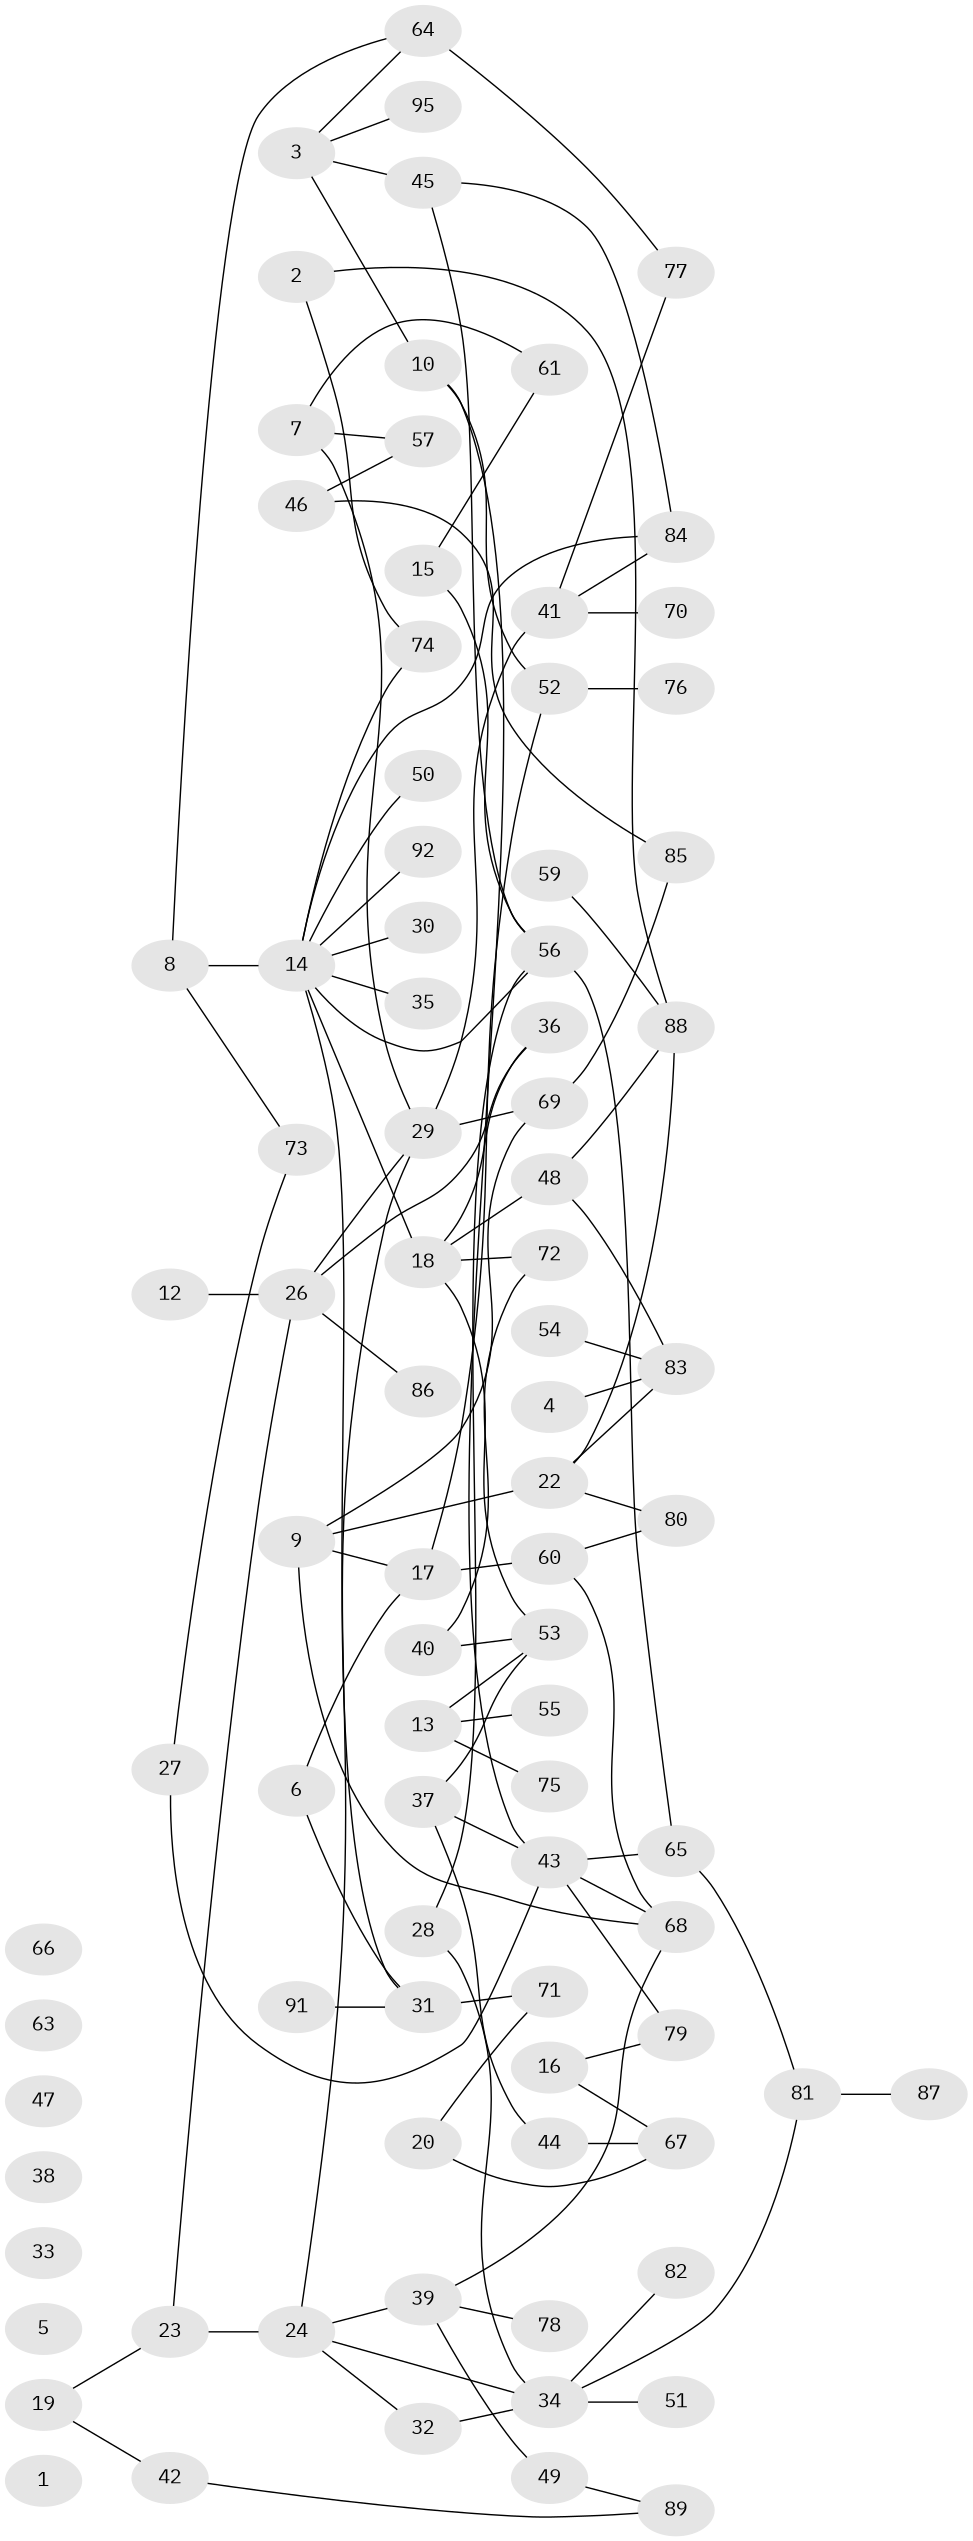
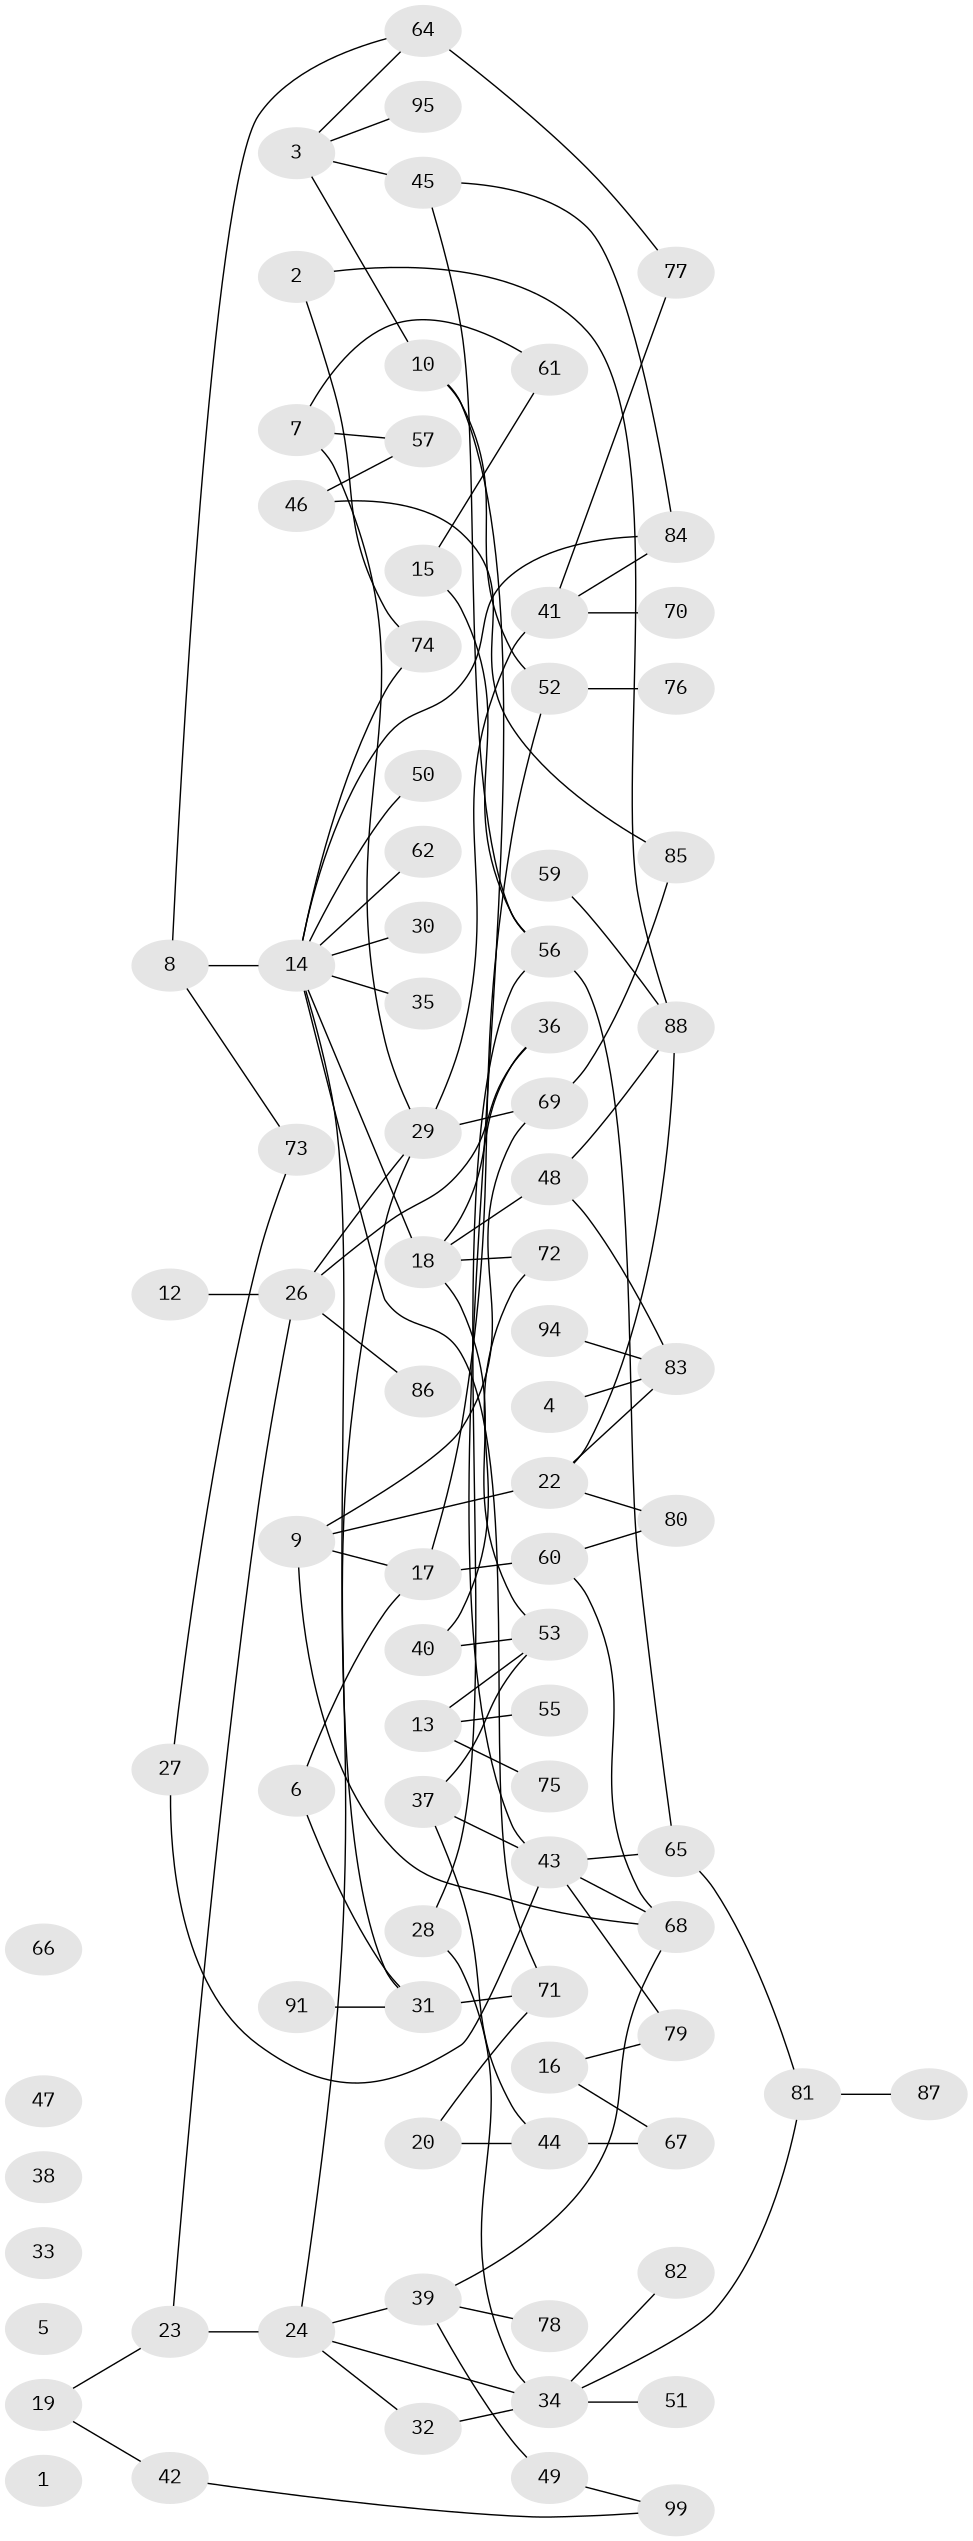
node "92": label "92" -> "62"
edge "56" -- "14": now "71" -- "14"
node "54": label "54" -> "94"
node "63": removed
edge "20" -- "67": now "20" -- "44"
node "89": label "89" -> "99"
